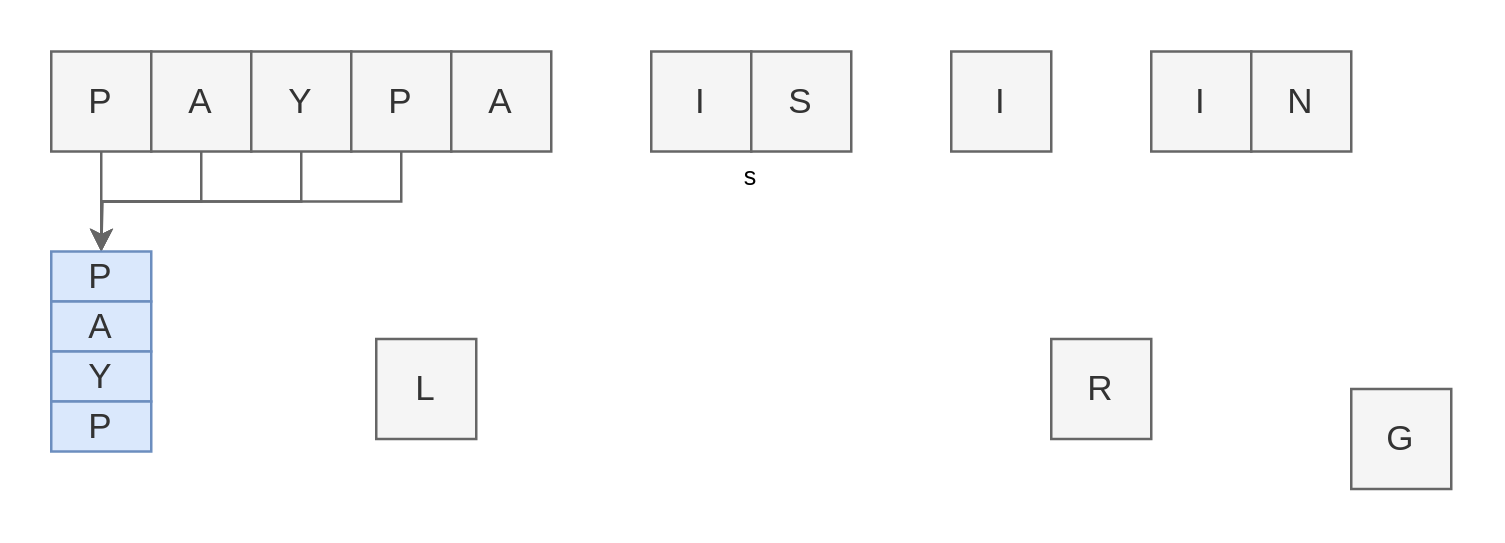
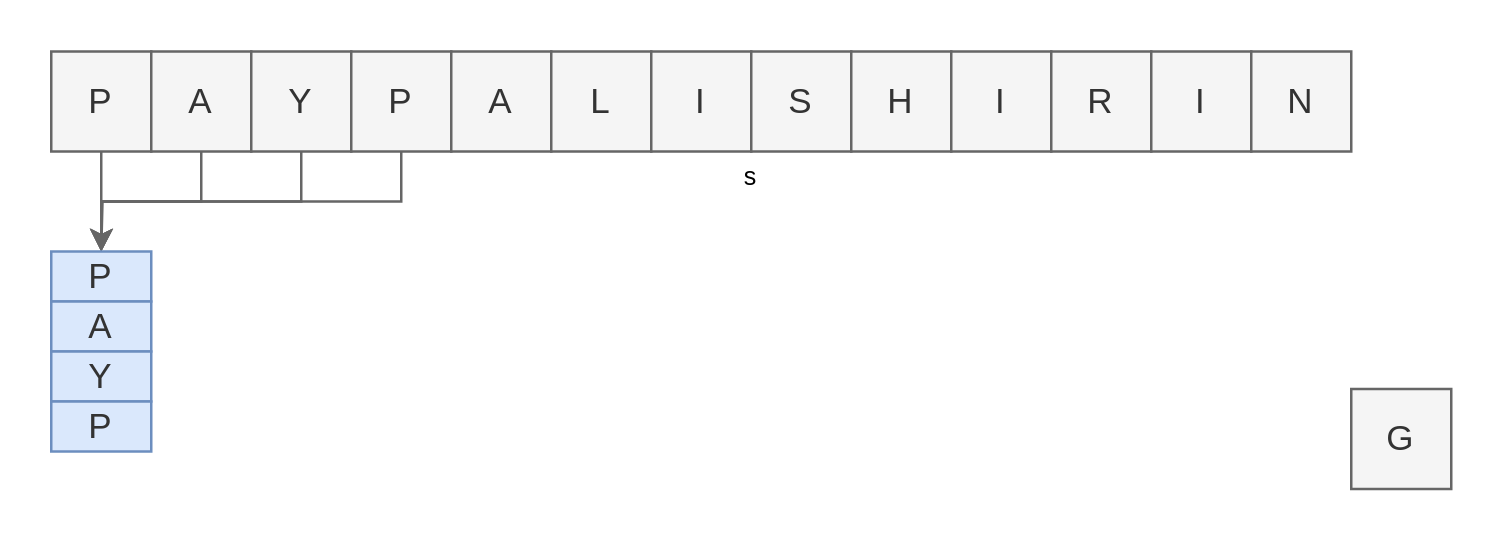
node "H": added
node "L": moved (426, 389) -> (601, 101)
node "R": moved (1101, 389) -> (1101, 101)
